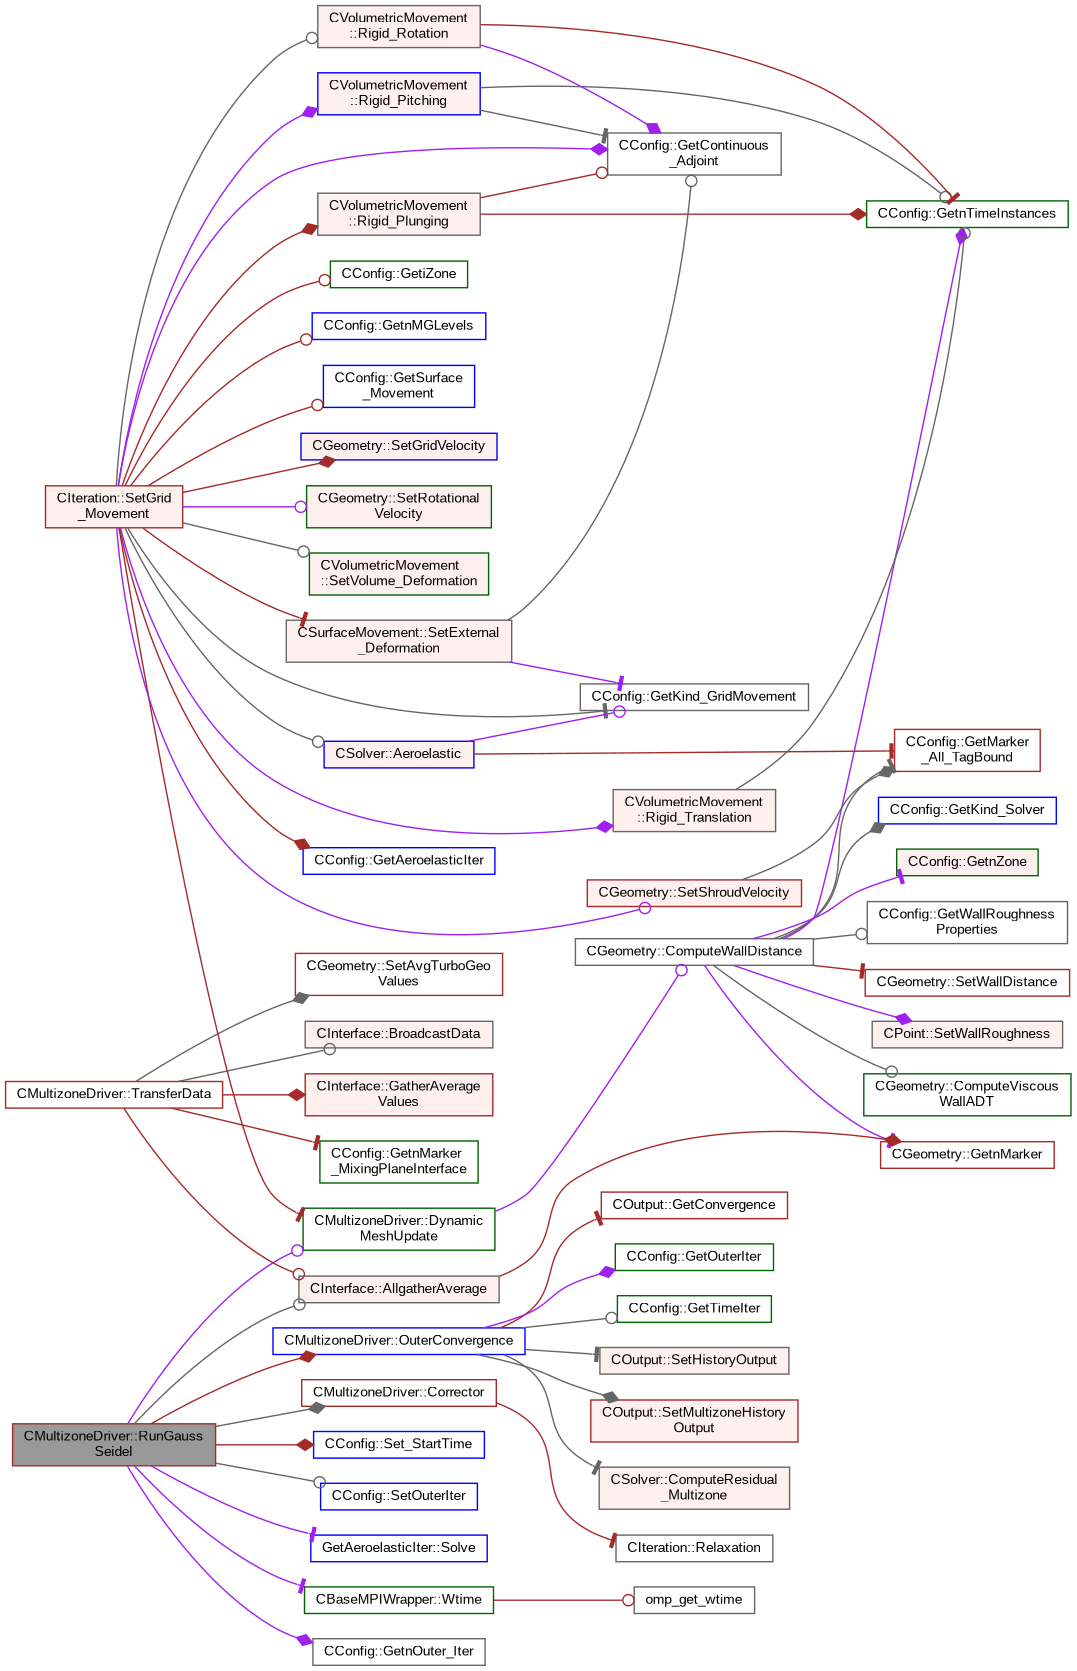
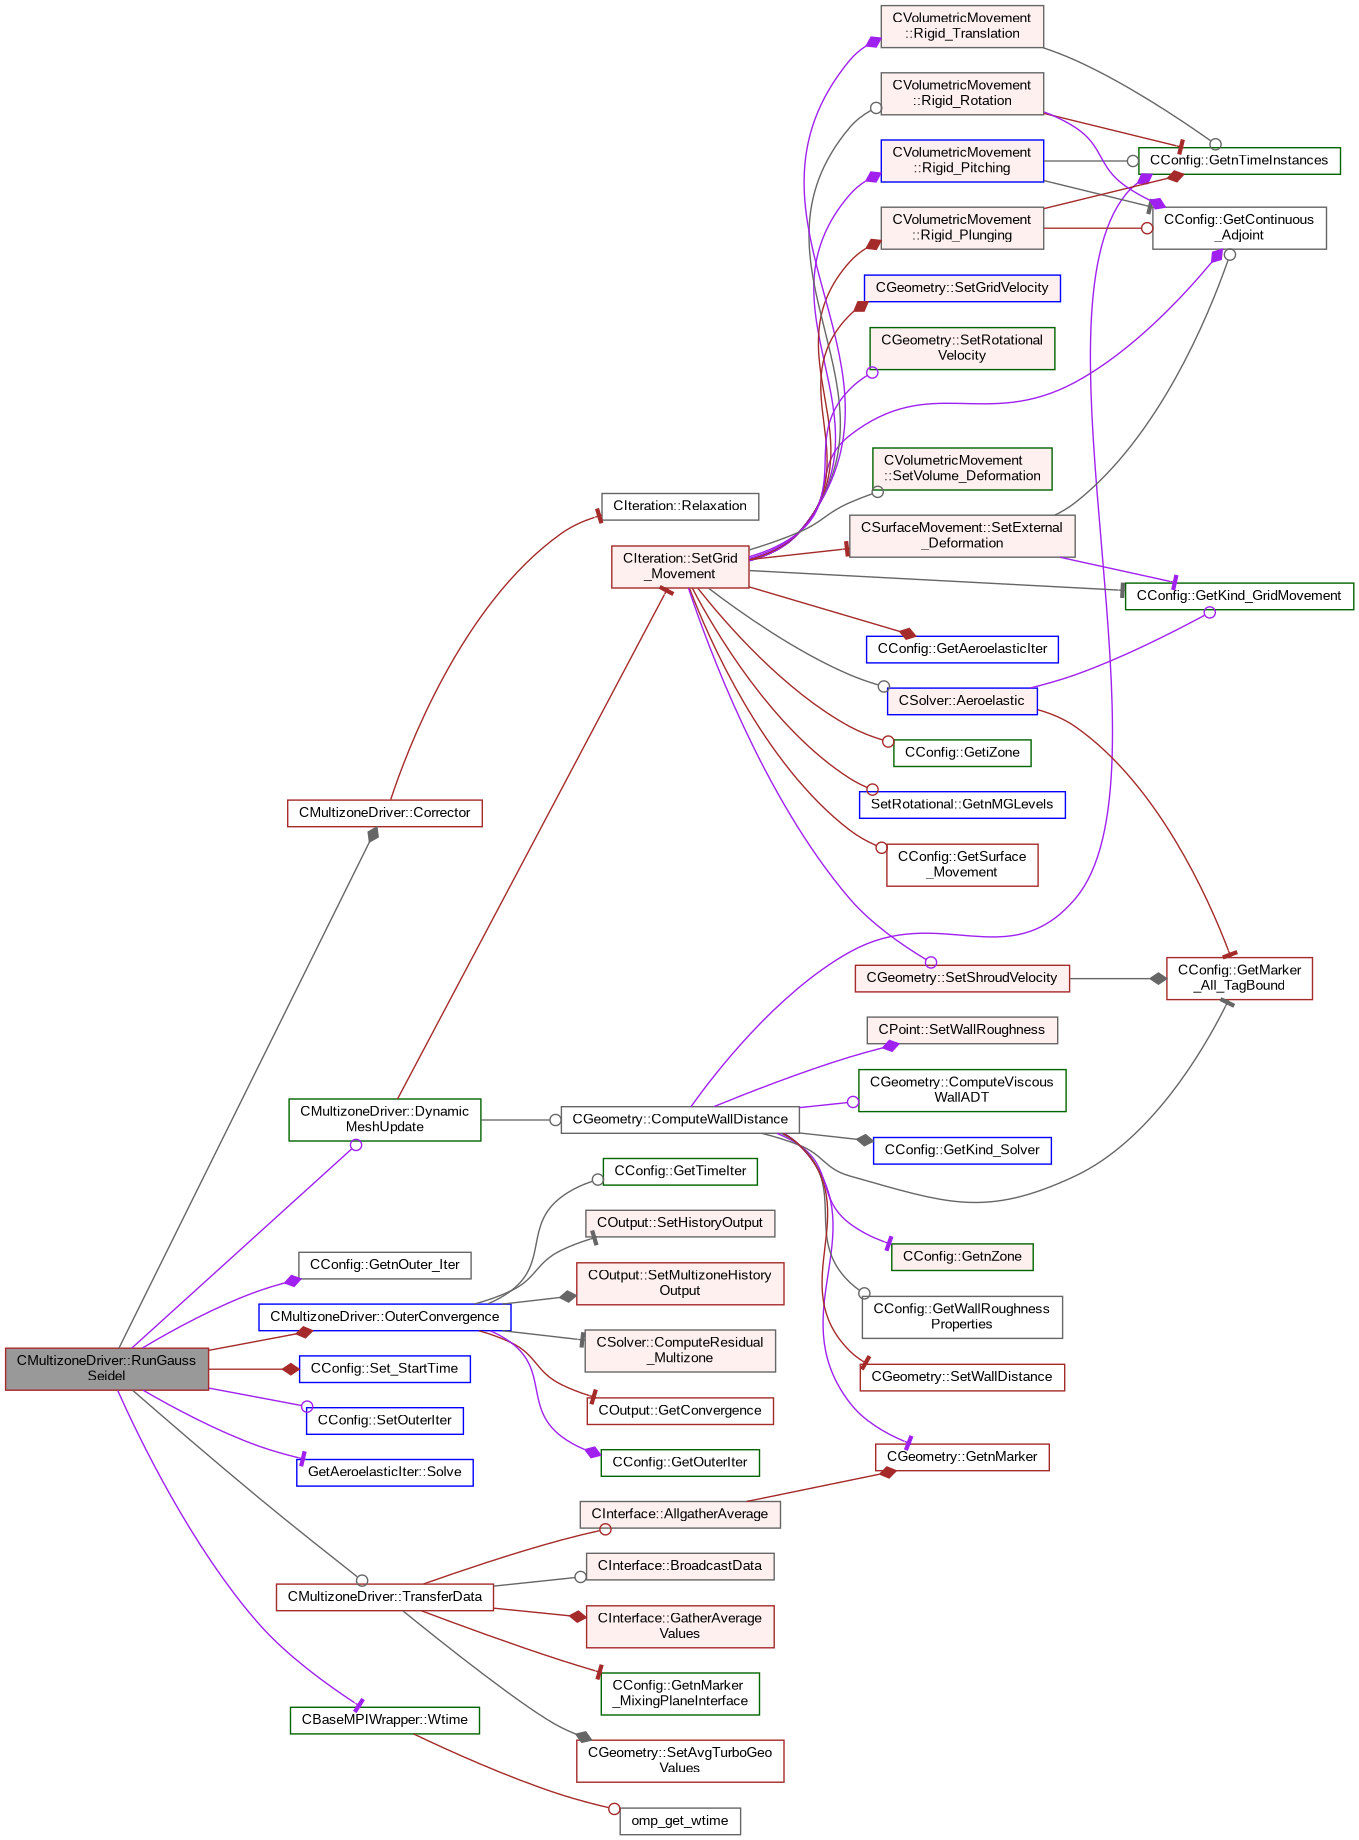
node "CConfig::GetnMGLevels": label "CConfig::GetnMGLevels" -> "SetRotational::GetnMGLevels"
node "CConfig::GetSurface _Movement": color blue -> brown
node "CConfig::GetKind_GridMovement": color gray40 -> darkgreen
edge "CIteration::SetGrid _Movement" -> "CMultizoneDriver::Dynamic MeshUpdate": reversed
edge "CGeometry::ComputeWallDistance" -> "CGeometry::ComputeViscous WallADT": color gray40 -> purple
edge "CMultizoneDriver::Dynamic MeshUpdate" -> "CGeometry::ComputeWallDistance": color purple -> gray40
edge "CMultizoneDriver::RunGauss Seidel" -> "CInterface::AllgatherAverage": now "CMultizoneDriver::RunGauss Seidel" -> "CMultizoneDriver::TransferData"
edge "CMultizoneDriver::RunGauss Seidel" -> "CConfig::SetOuterIter": color gray40 -> purple
